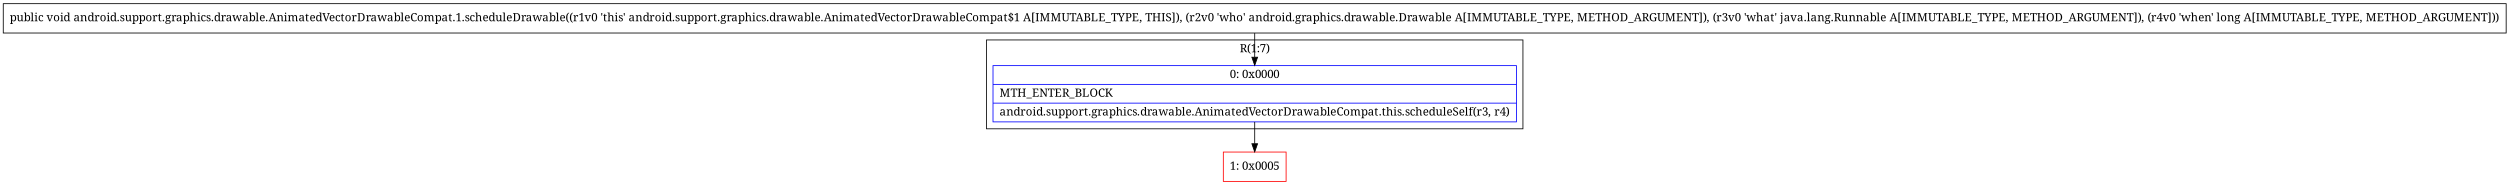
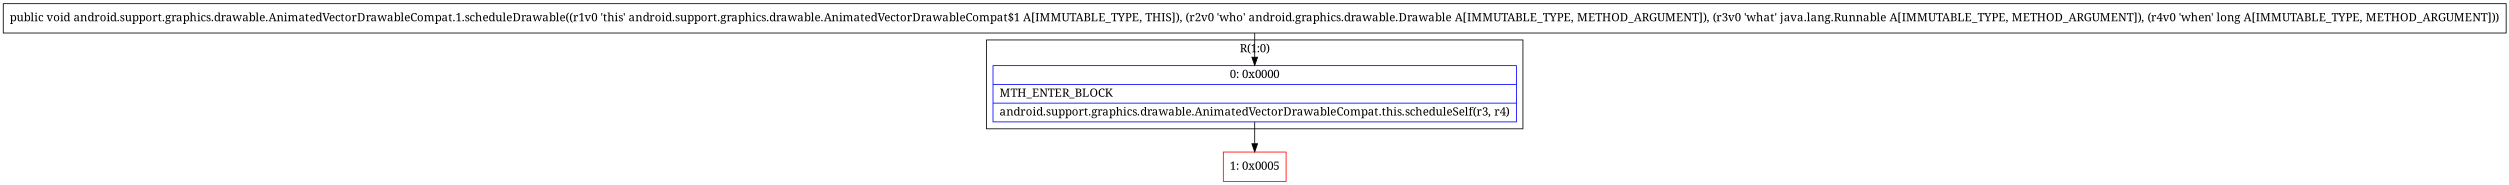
cluster "R(1:7)": label "R(1:7)" -> "R(1:0)"
